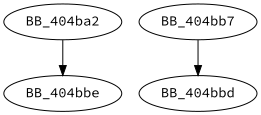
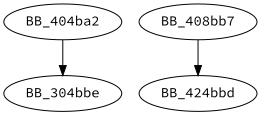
node "BB_404bb7": label "BB_404bb7" -> "BB_408bb7"
node "BB_404bbe": label "BB_404bbe" -> "BB_304bbe"
node "BB_404bbd": label "BB_404bbd" -> "BB_424bbd"
